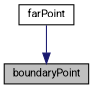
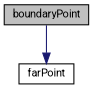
edge "farPoint" -> "boundaryPoint": reversed
